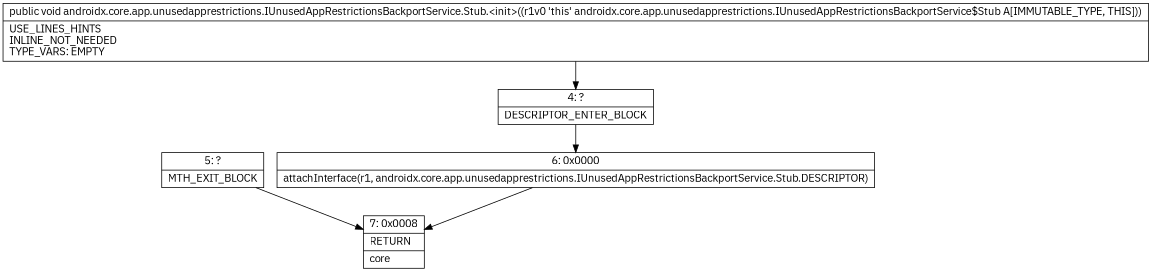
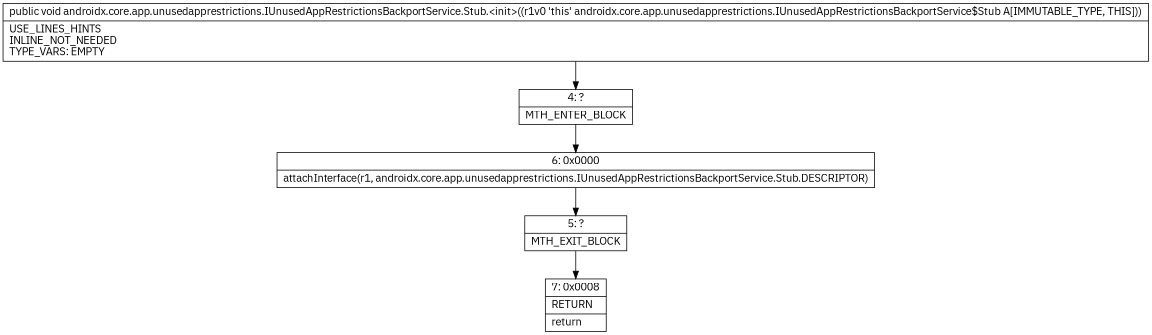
node "4: ?": text "DESCRIPTOR_ENTER_BLOCK" -> "MTH_ENTER_BLOCK"
edge "6: 0x0000" -> "7: 0x0008": now "6: 0x0000" -> "5: ?"
node "7: 0x0008": text "core" -> "return"
